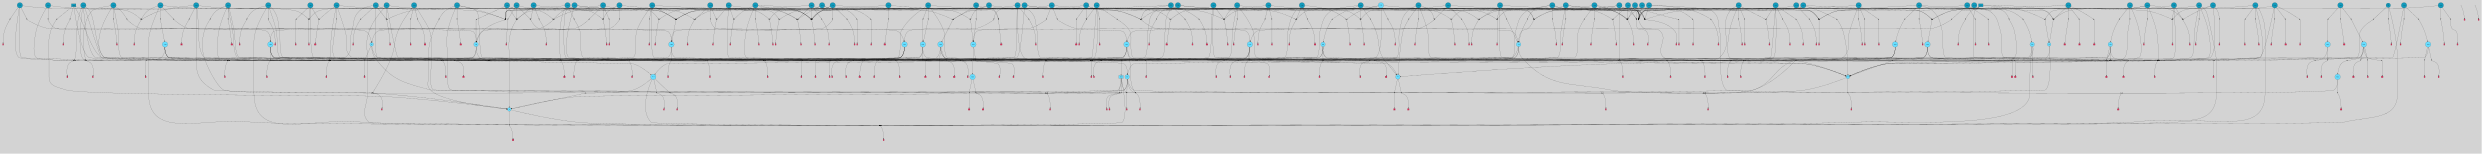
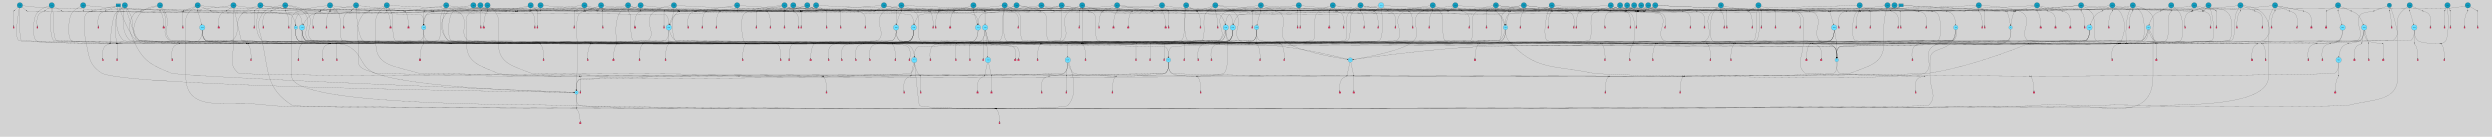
node "T245": added
node "T238": shape box -> circle
